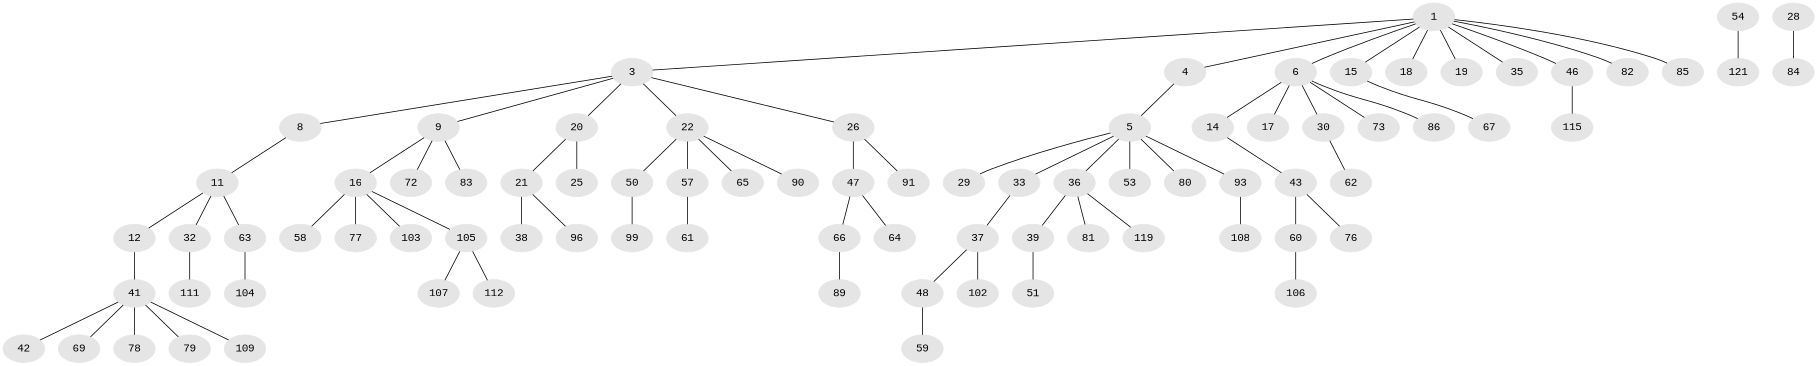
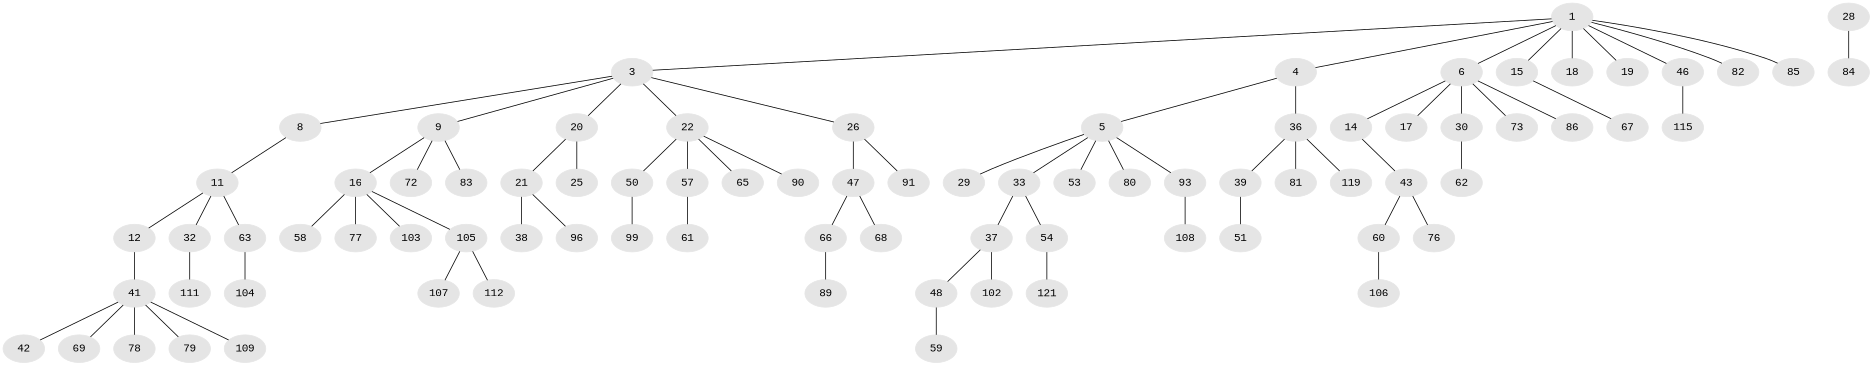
node "35": removed
edge "5" -- "36": now "4" -- "36"
edge "33" -- "54": added
node "64": label "64" -> "68"
